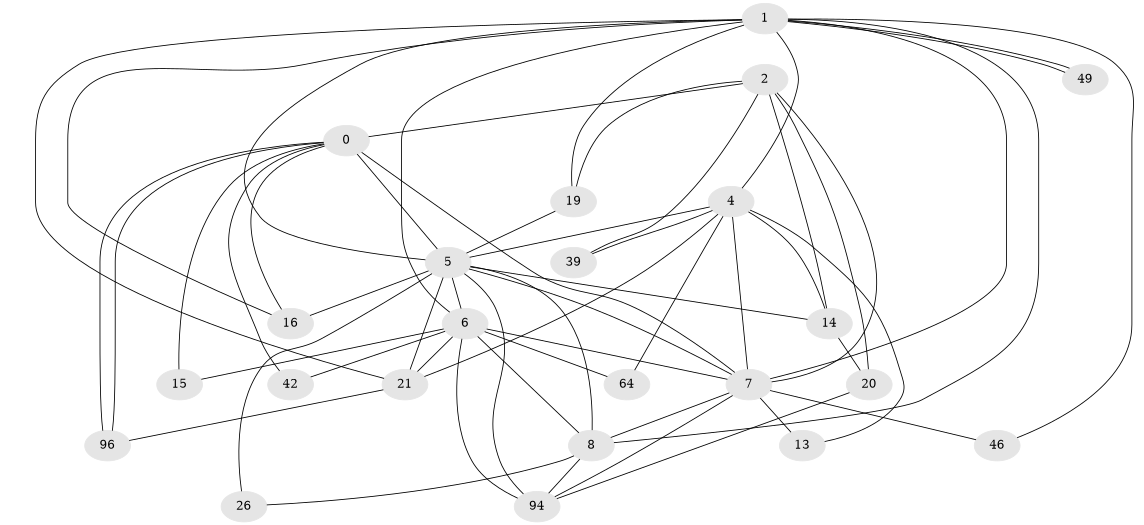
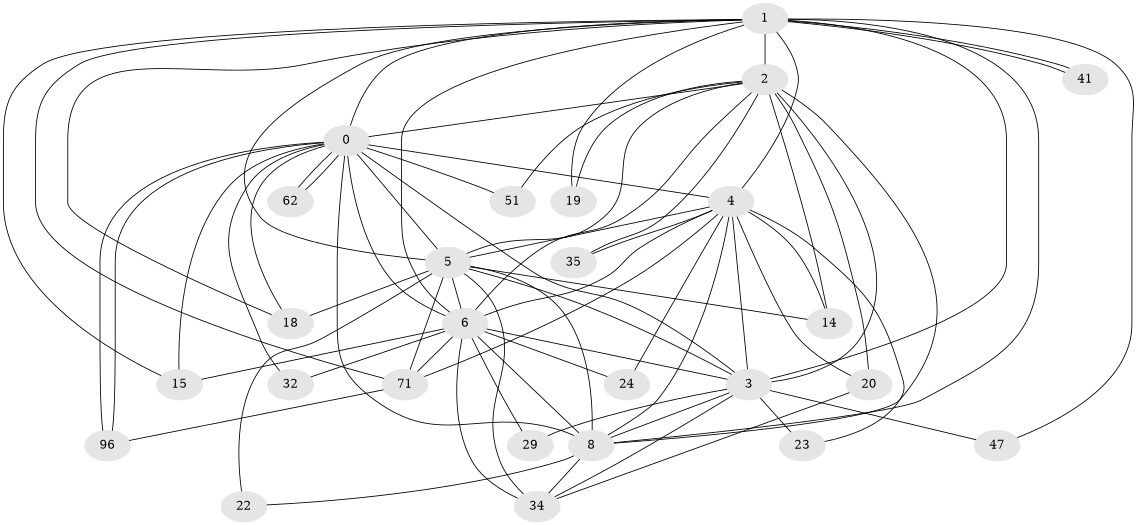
edge "1" -- "0": added
edge "1" -- "15": added
edge "1" -- "2": added
node "49": label "49" -> "41"
edge "0" -- "4": added
node "62": added
node "51": added
edge "2" -- "6": added
edge "19" -- "5": now "2" -- "5"
edge "0" -- "6": added
node "39": label "39" -> "35"
edge "4" -- "6": added
node "16": label "16" -> "18"
edge "4" -- "8": added
edge "14" -- "20": now "4" -- "20"
edge "2" -- "8": added
edge "0" -- "8": added
node "42": label "42" -> "32"
node "21": label "21" -> "71"
node "64": label "64" -> "24"
node "7": label "7" -> "3"
node "29": added
node "13": label "13" -> "23"
node "46": label "46" -> "47"
node "26": label "26" -> "22"
node "94": label "94" -> "34"
